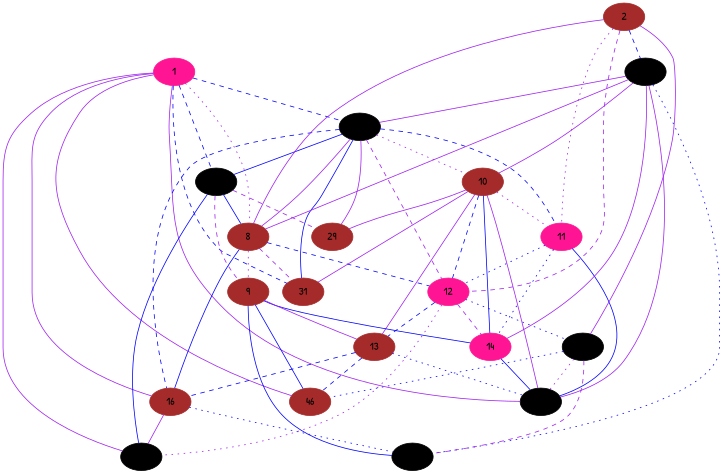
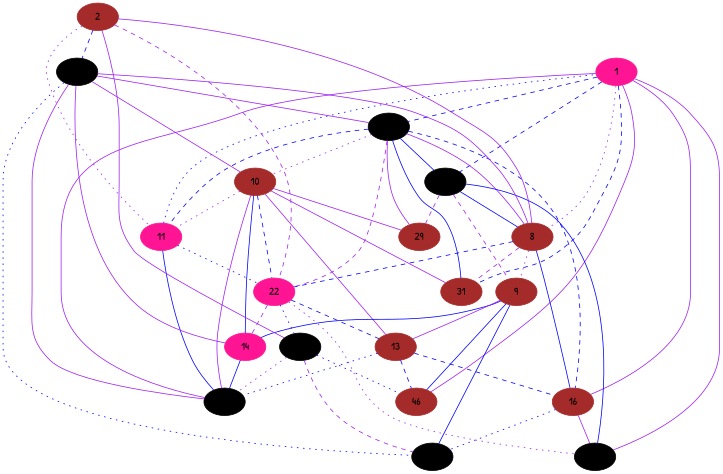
node "12": label "12" -> "22"
edge "11" -- "14": now "11" -- "1"
